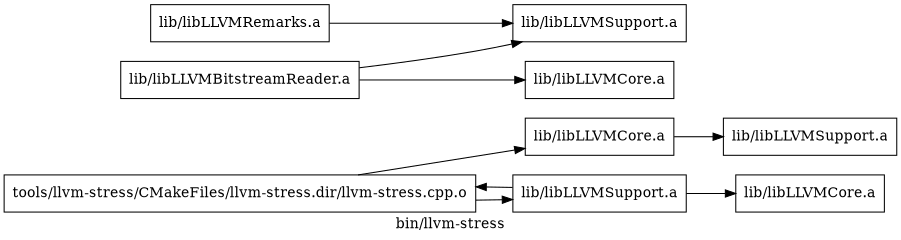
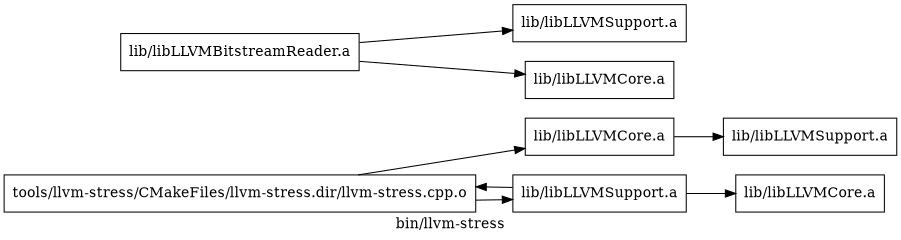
node "lib/libLLVMRemarks.a": removed
